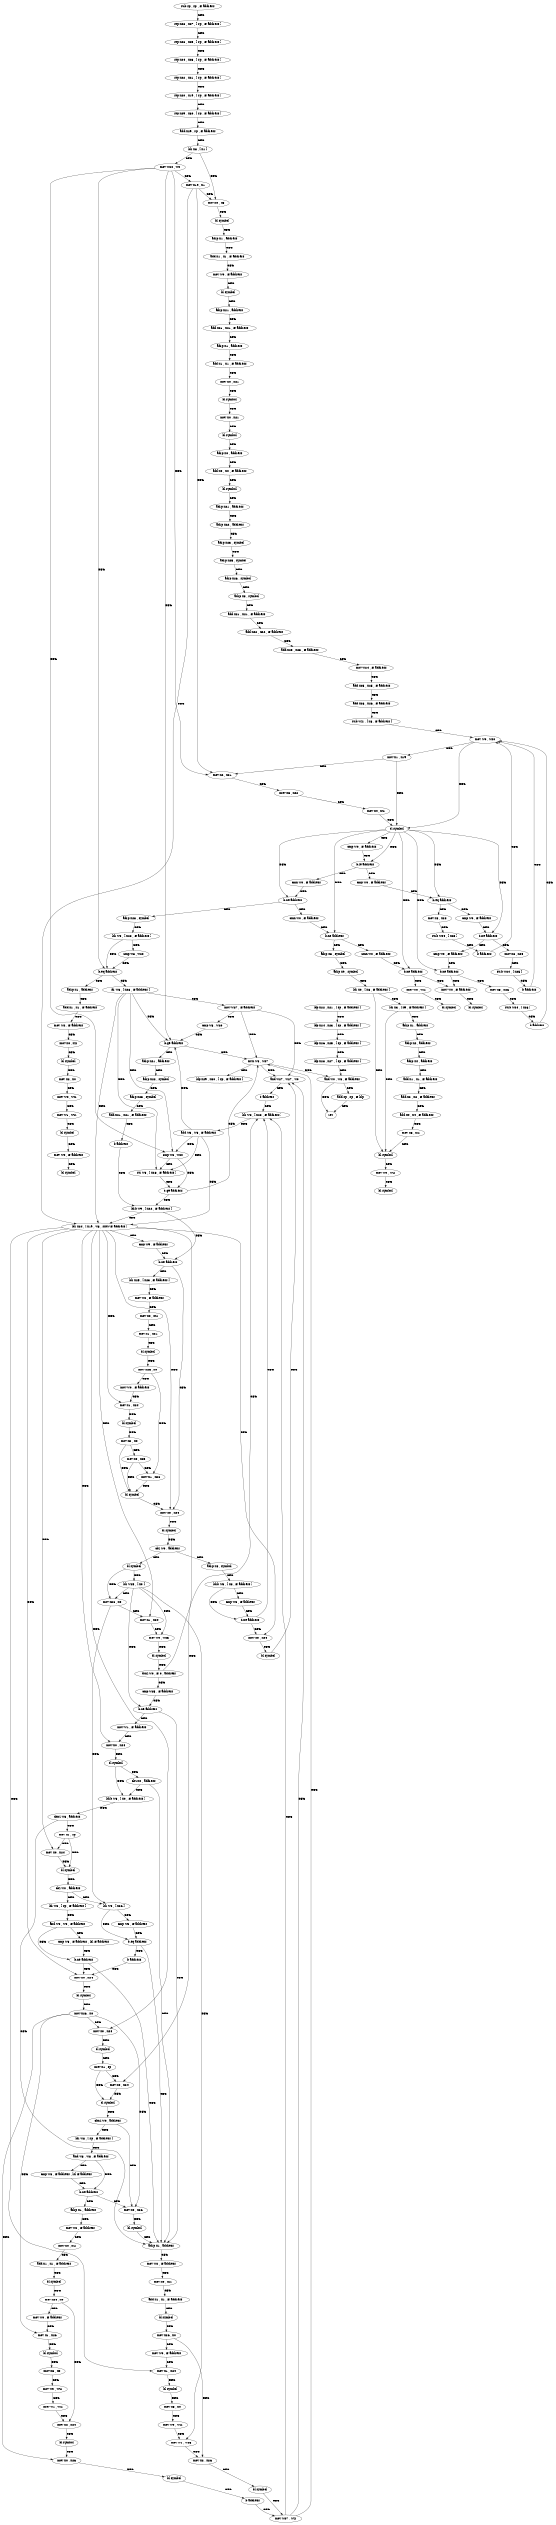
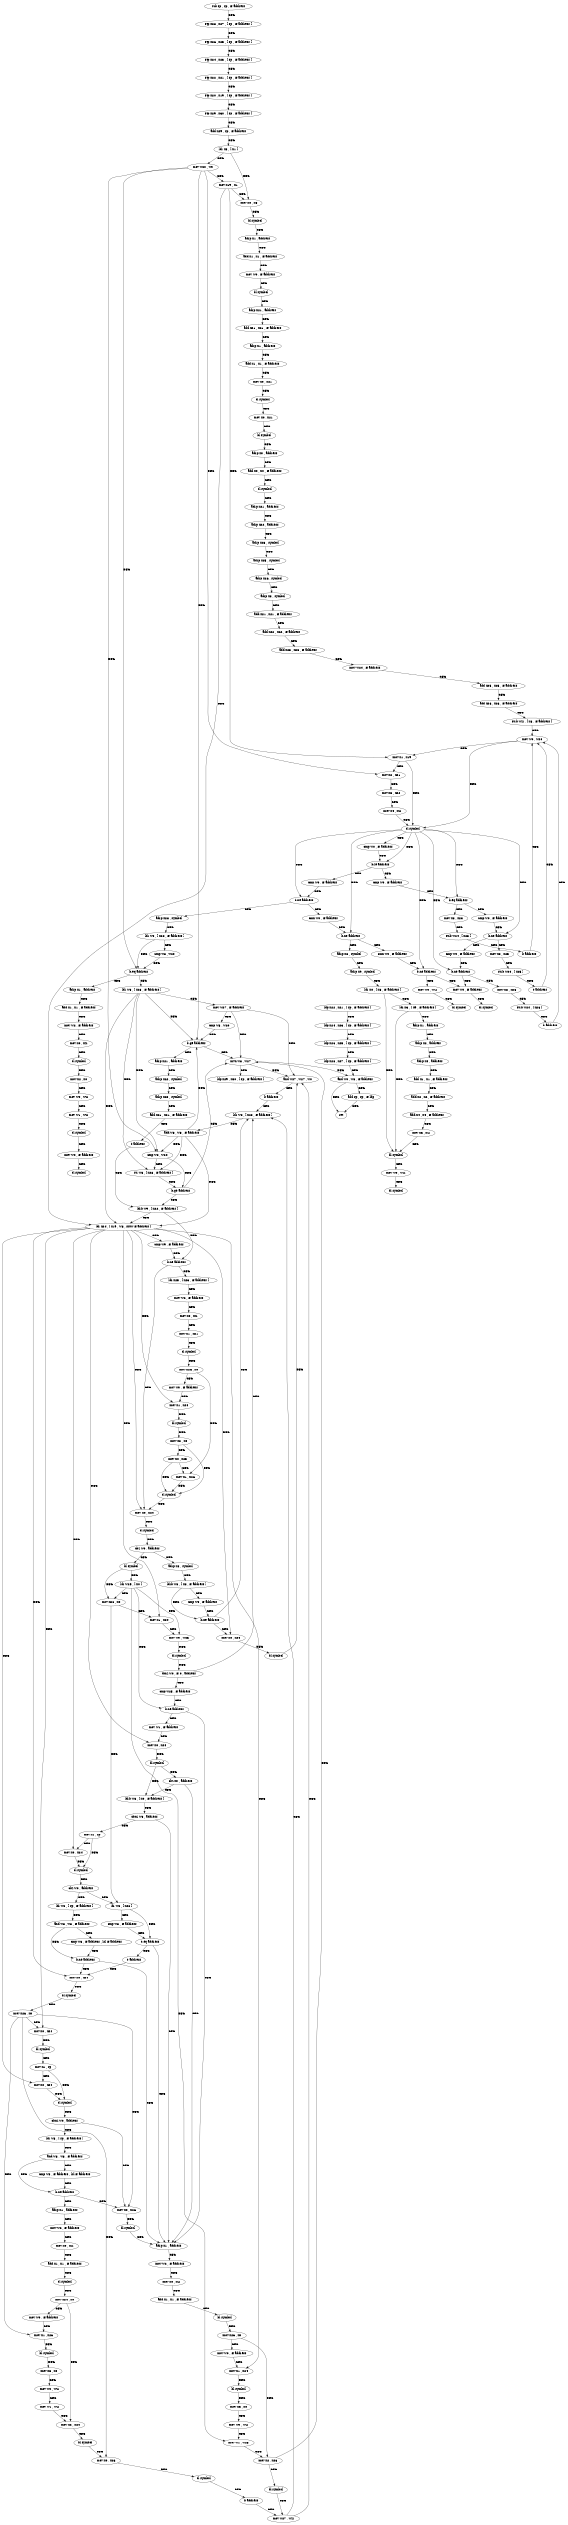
edge "mov x19 , x1" -> "mov x2 , x21": now "mov x19 , x1" -> "mov x1 , x19"
edge "mov w27 , wzr" -> "mvn w8 , w27": now "mov x2 , x26" -> "mvn w8 , w27"
